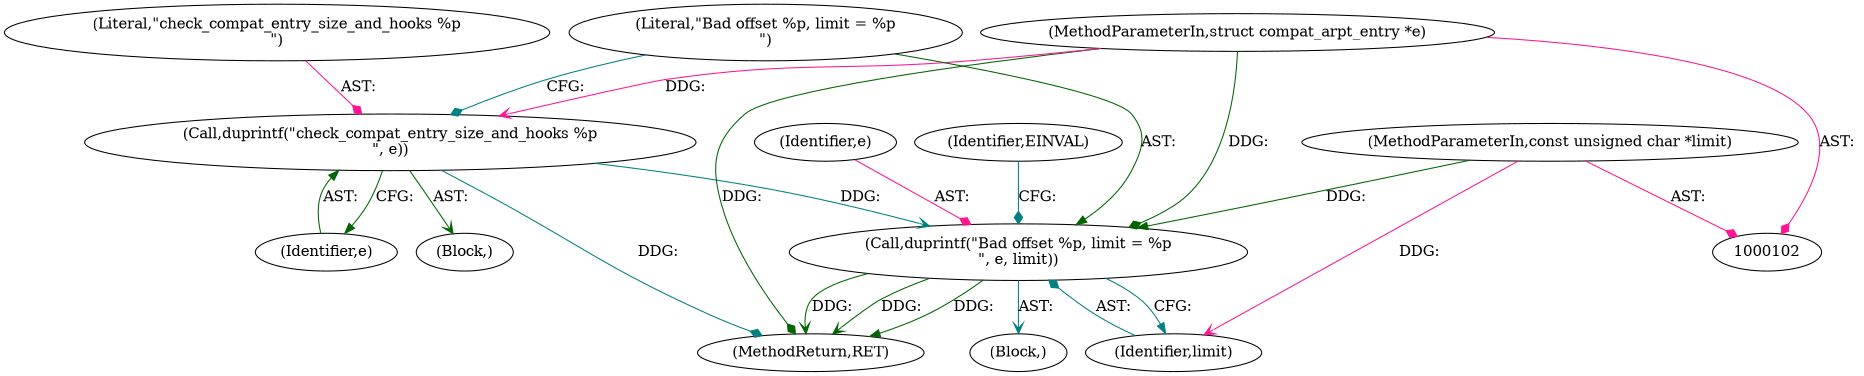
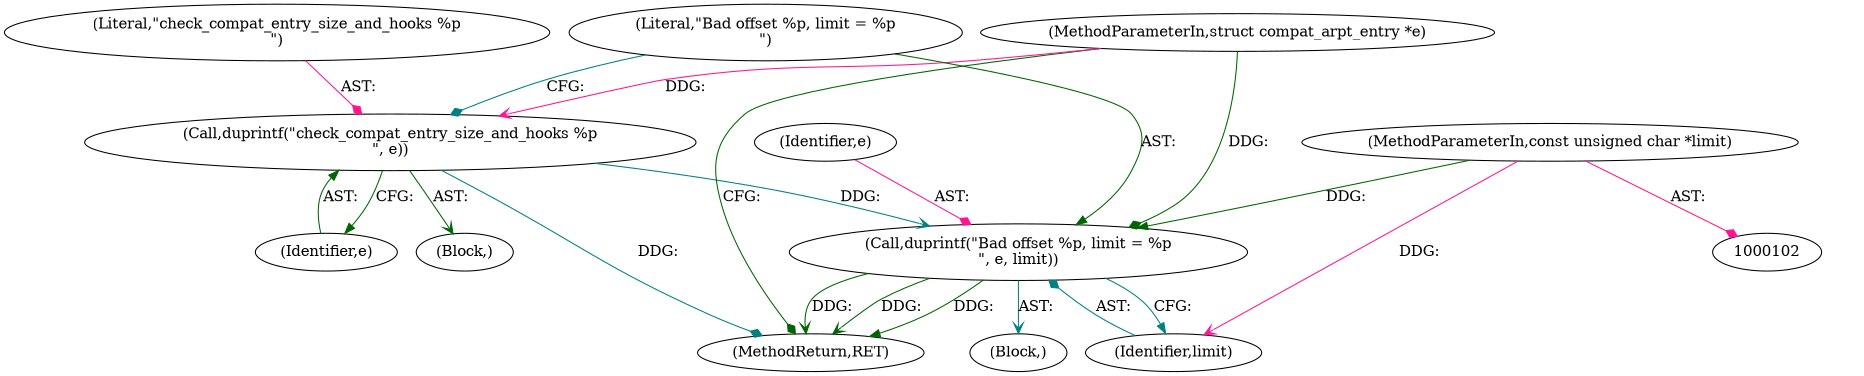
edge "(MethodParameterIn,struct compat_arpt_entry *e)" -> "1000102": removed, label "AST:"
node "(Identifier,EINVAL)": removed
edge "(MethodParameterIn,struct compat_arpt_entry *e)" -> "(MethodReturn,RET)": label "DDG: " -> "CFG: "
